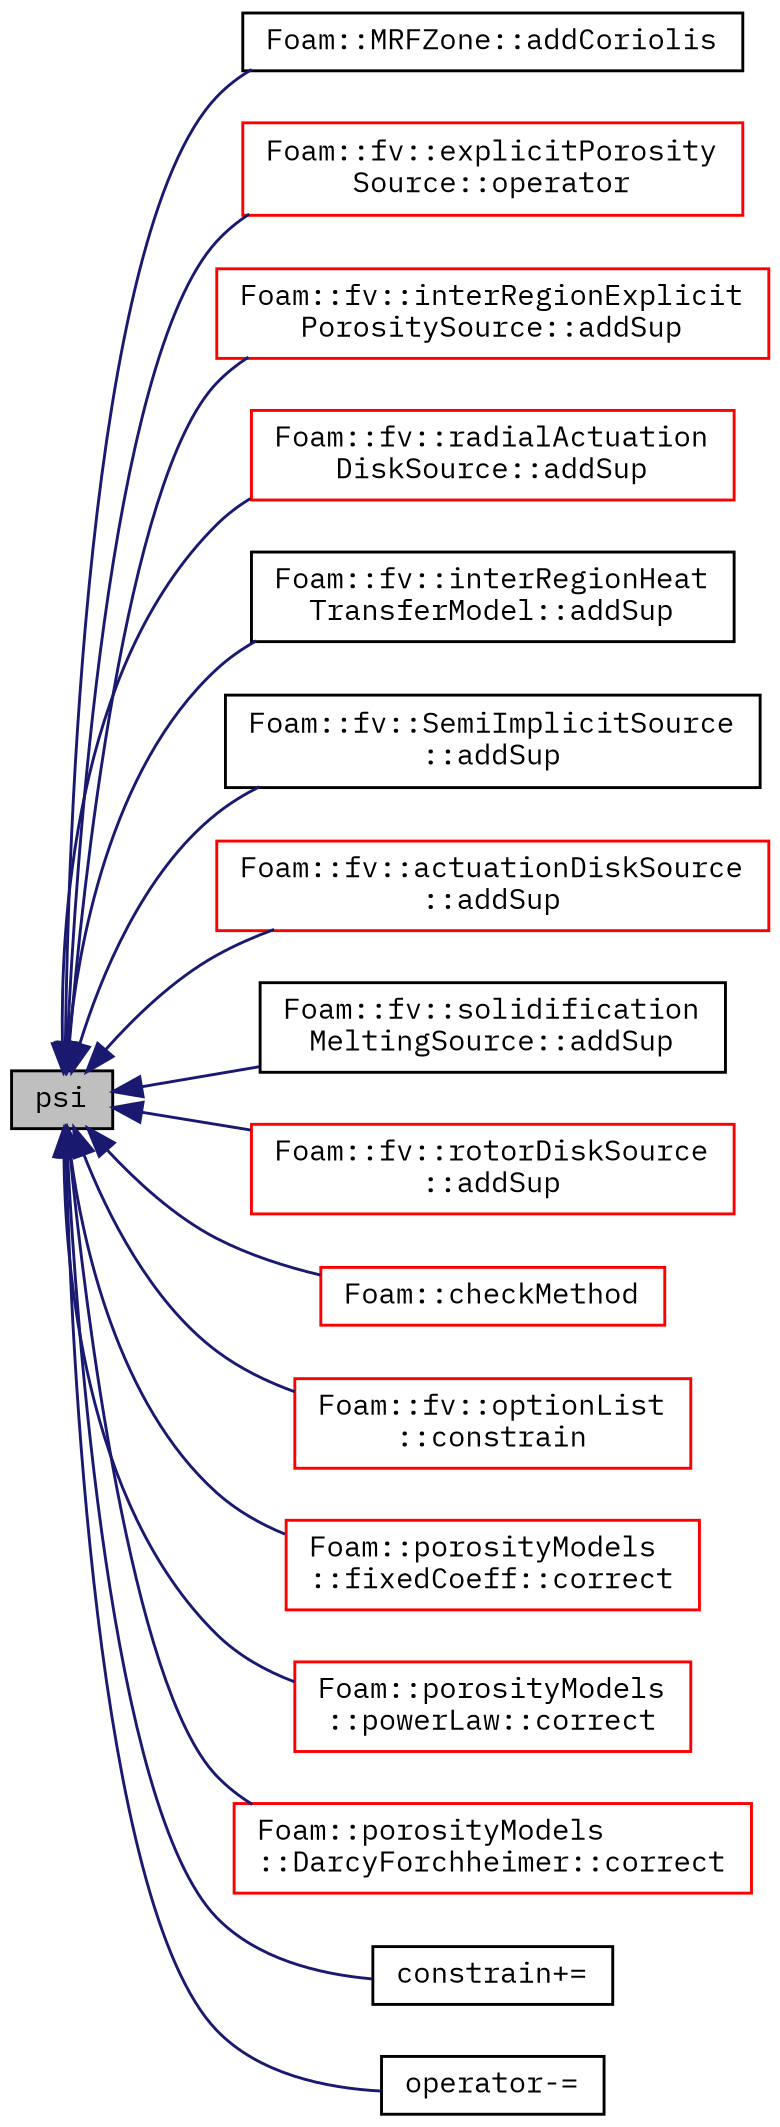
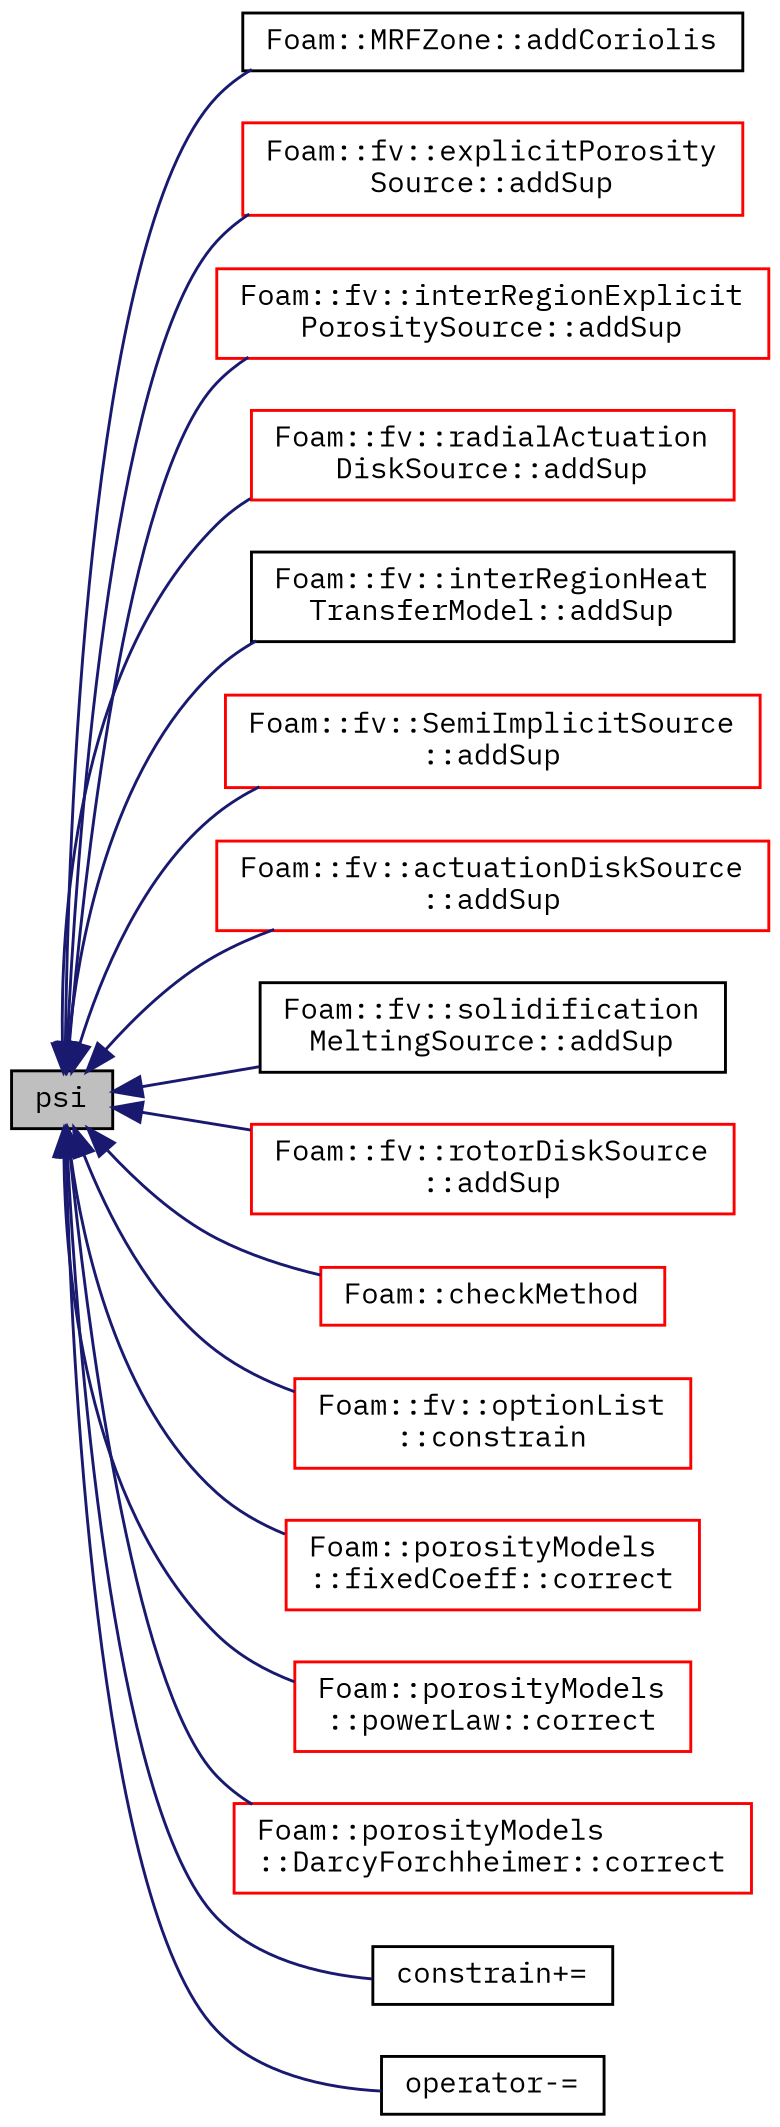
node "Foam::fv::explicitPorosity Source::operator": label "Foam::fv::explicitPorosity Source::operator" -> "Foam::fv::explicitPorosity Source::addSup"
node "Foam::fv::SemiImplicitSource ::addSup": color black -> red
